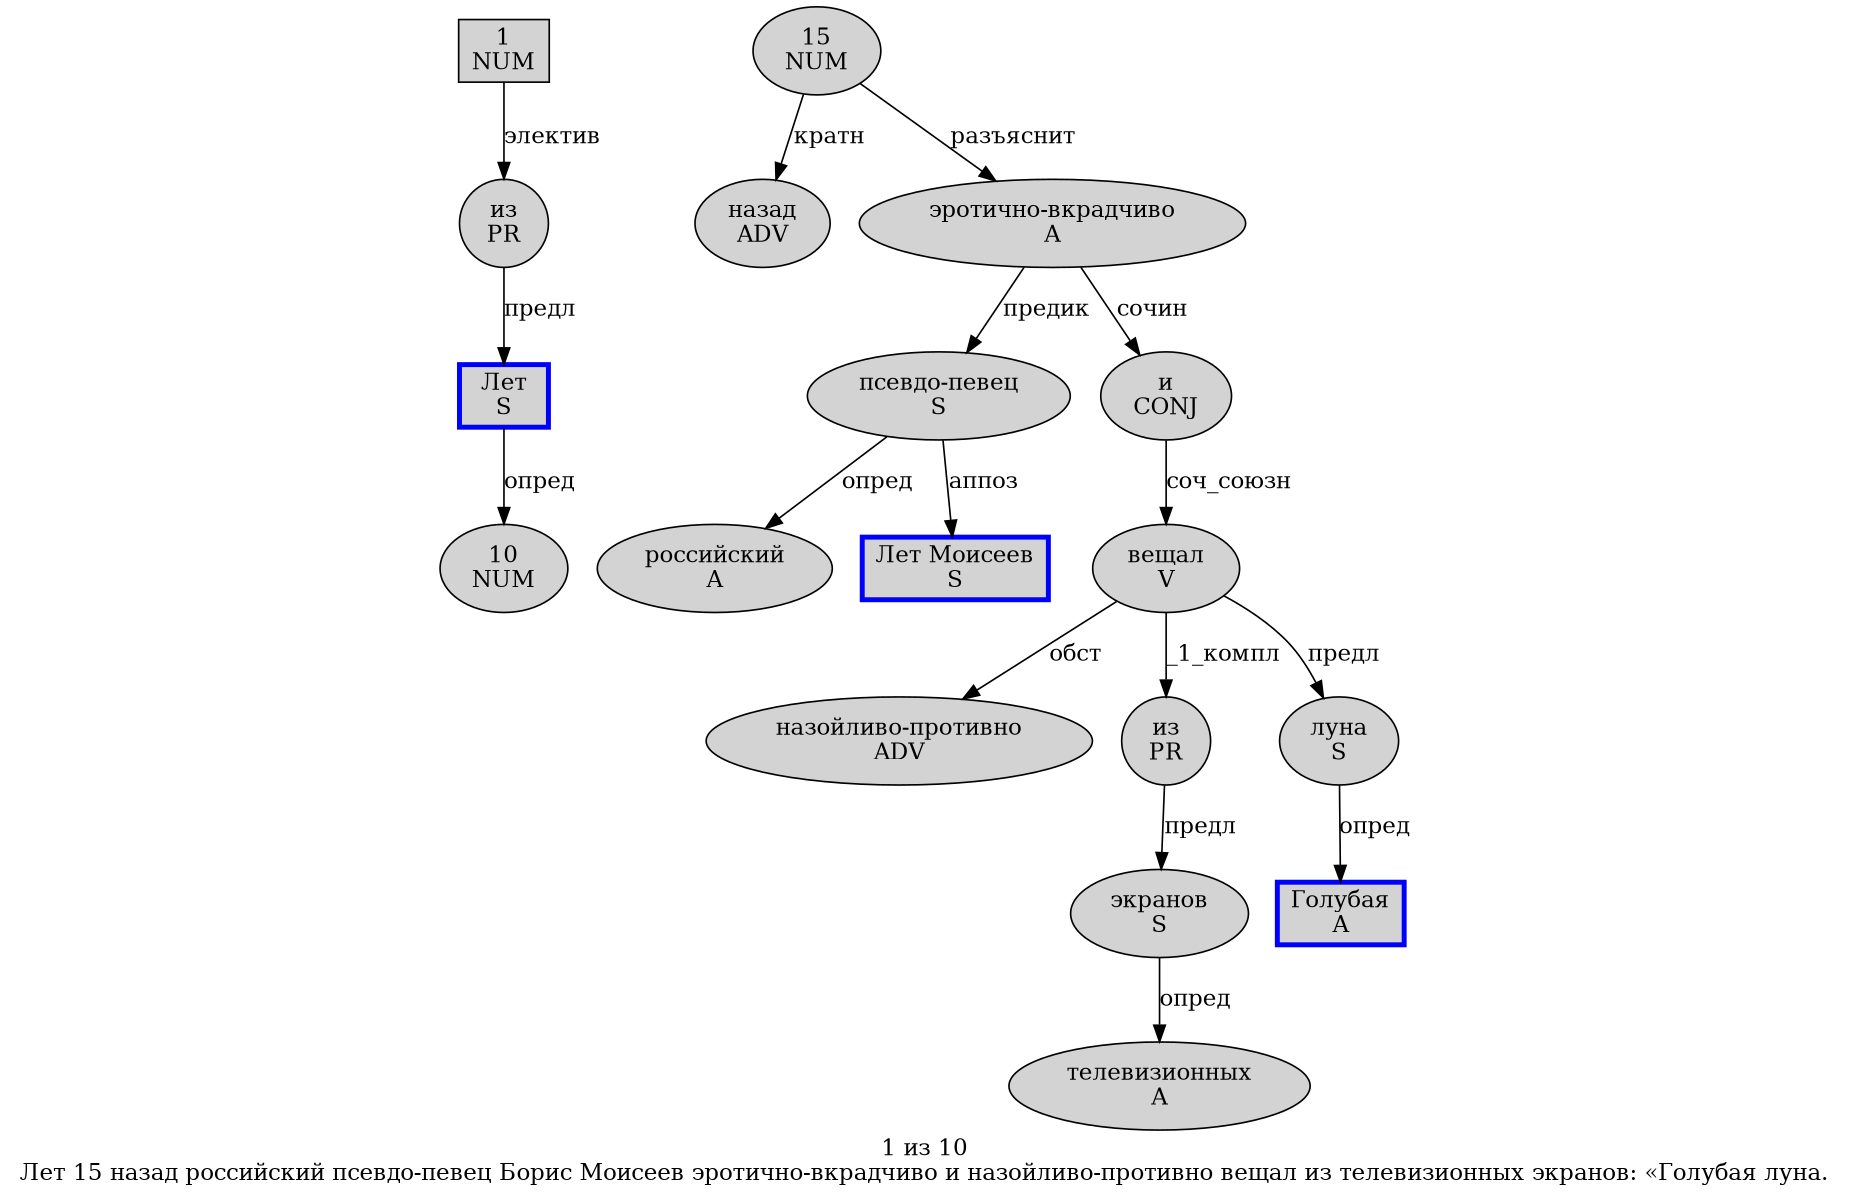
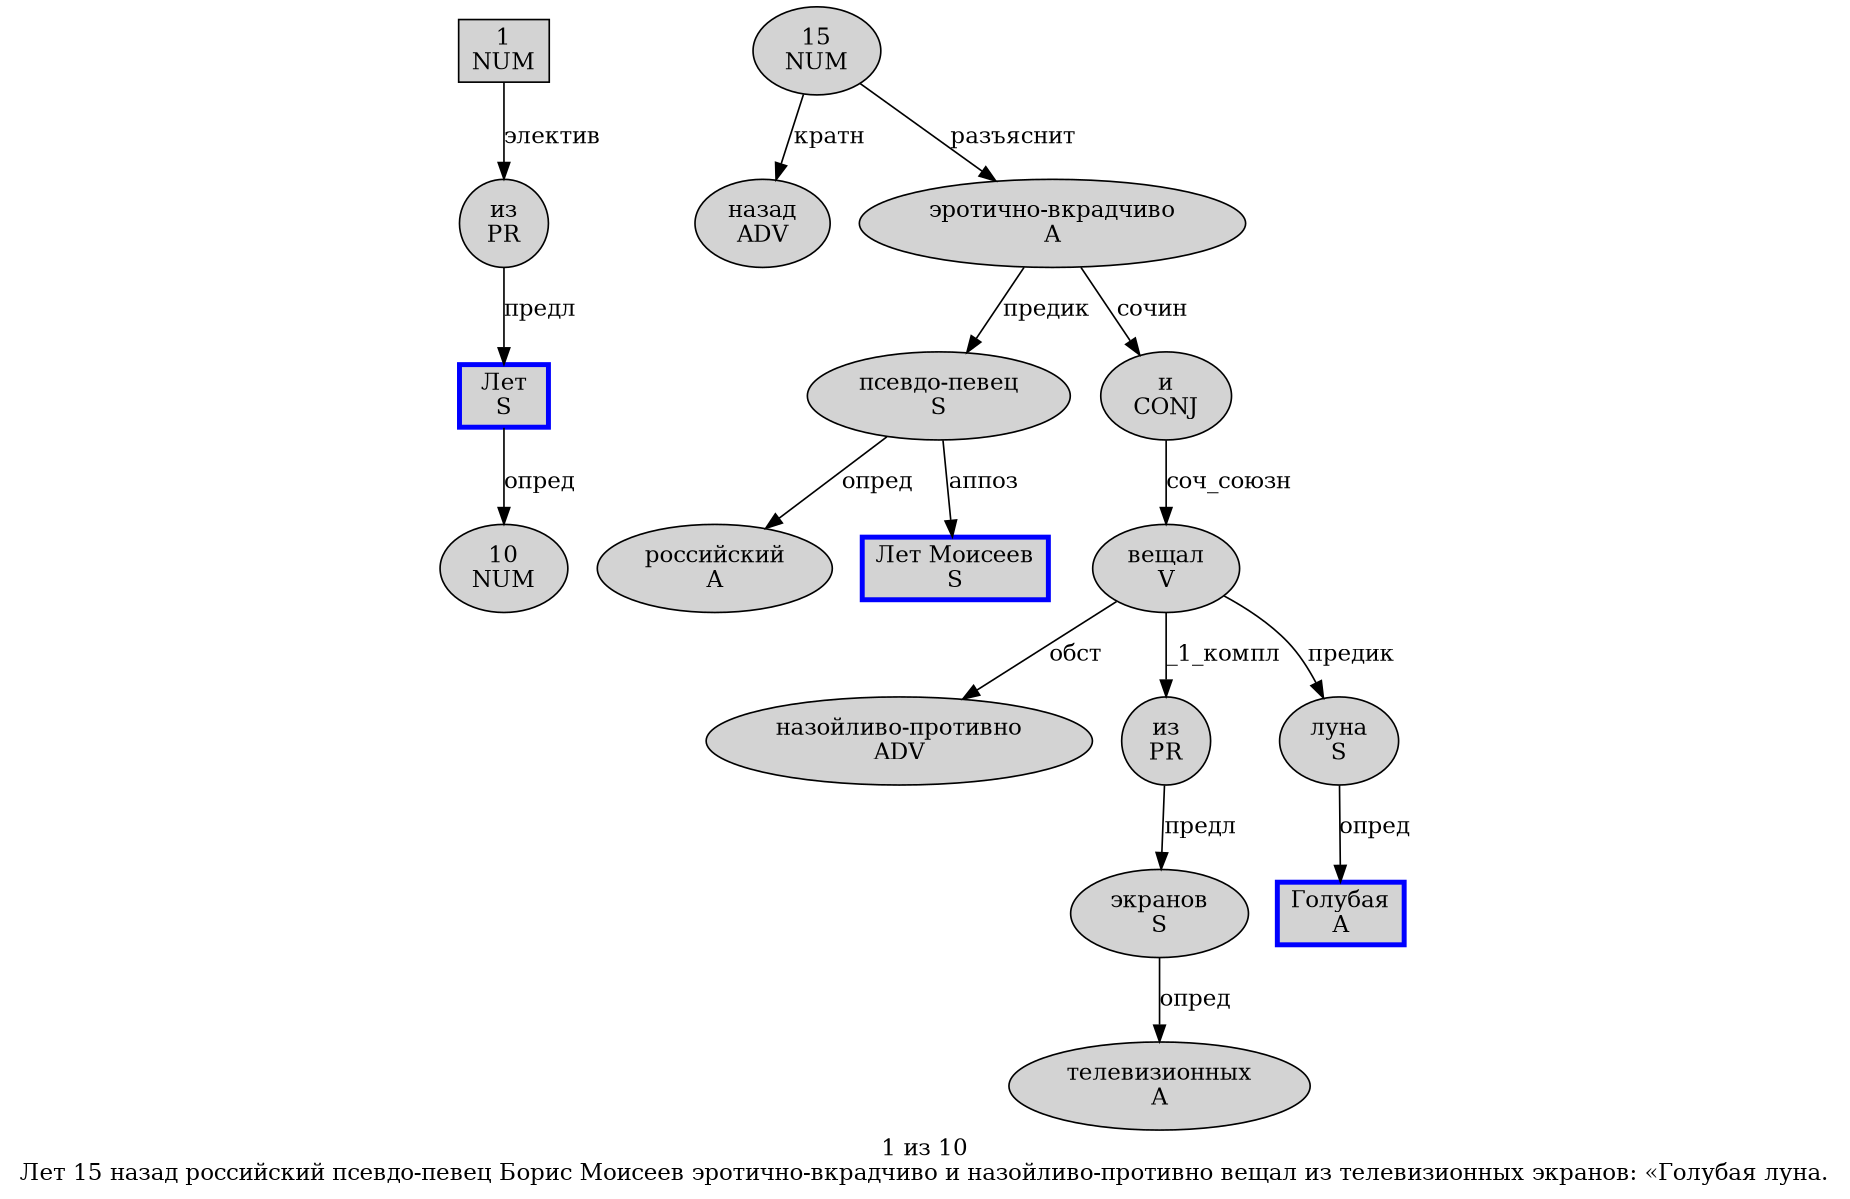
edge "вещал V" -> "луна S": label "предл" -> "предик"
